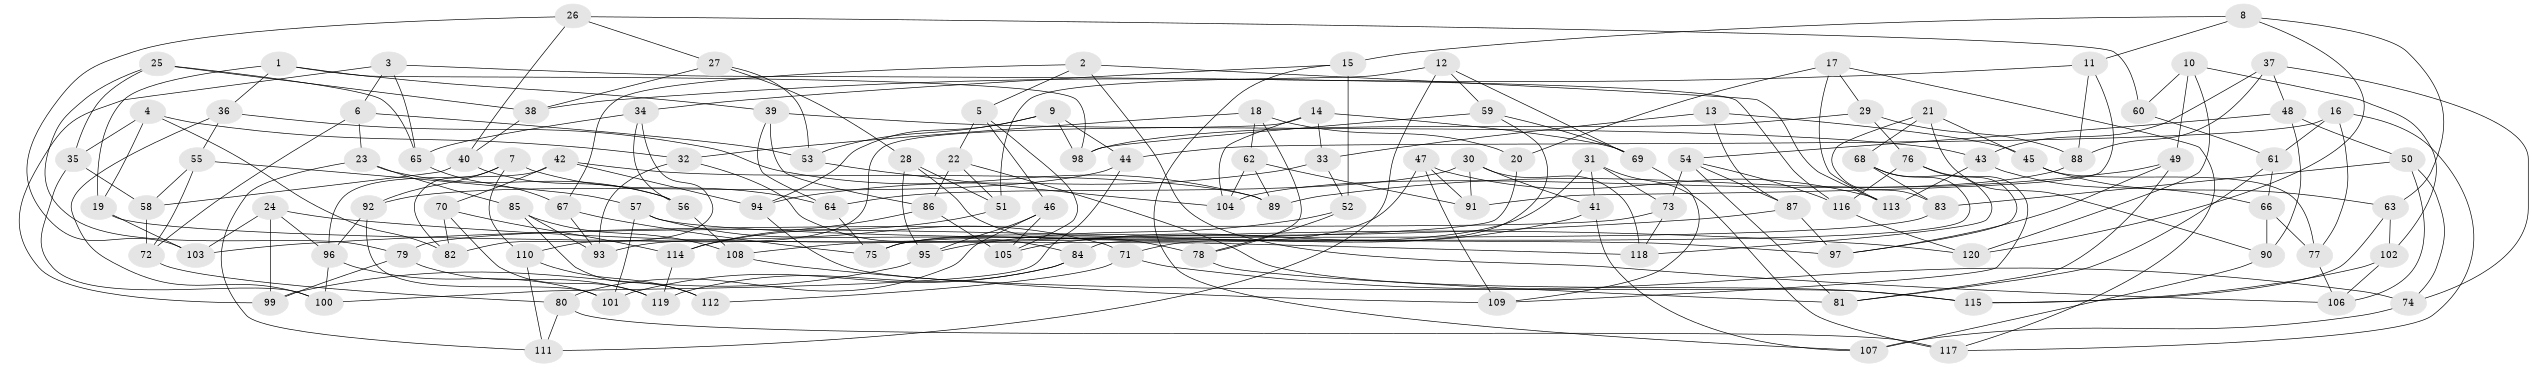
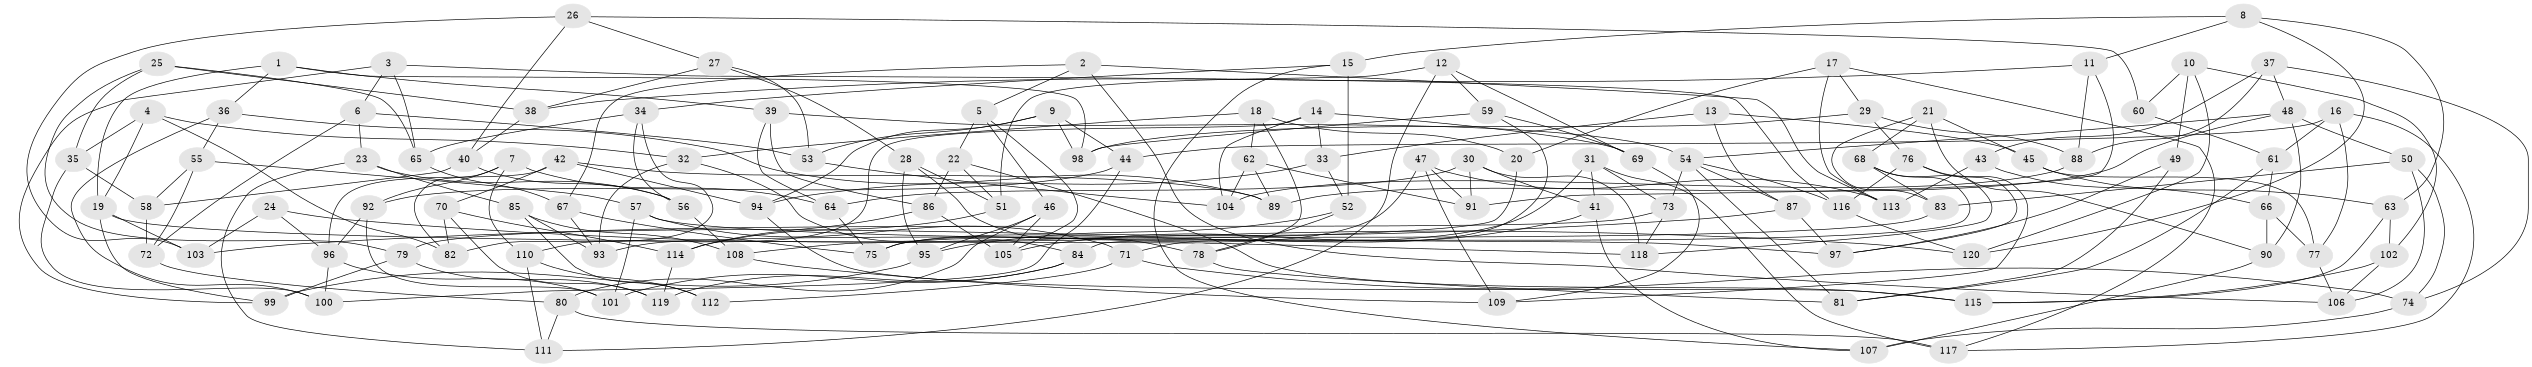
edge "39" -- "43": now "39" -- "54"
edge "49" -- "89": now "48" -- "89"
edge "24" -- "99": now "19" -- "99"
